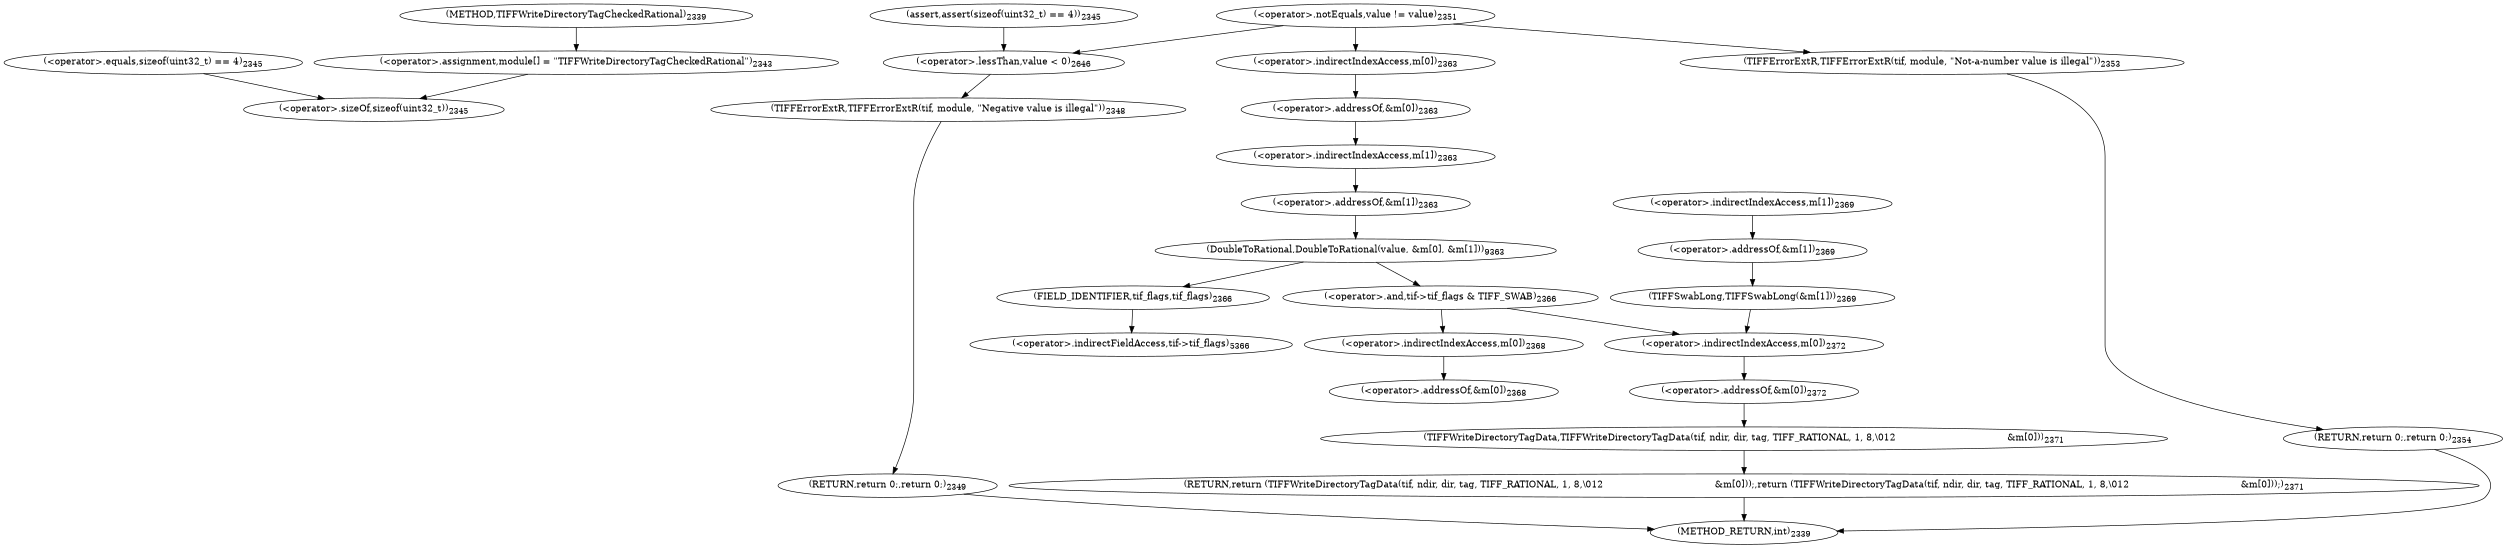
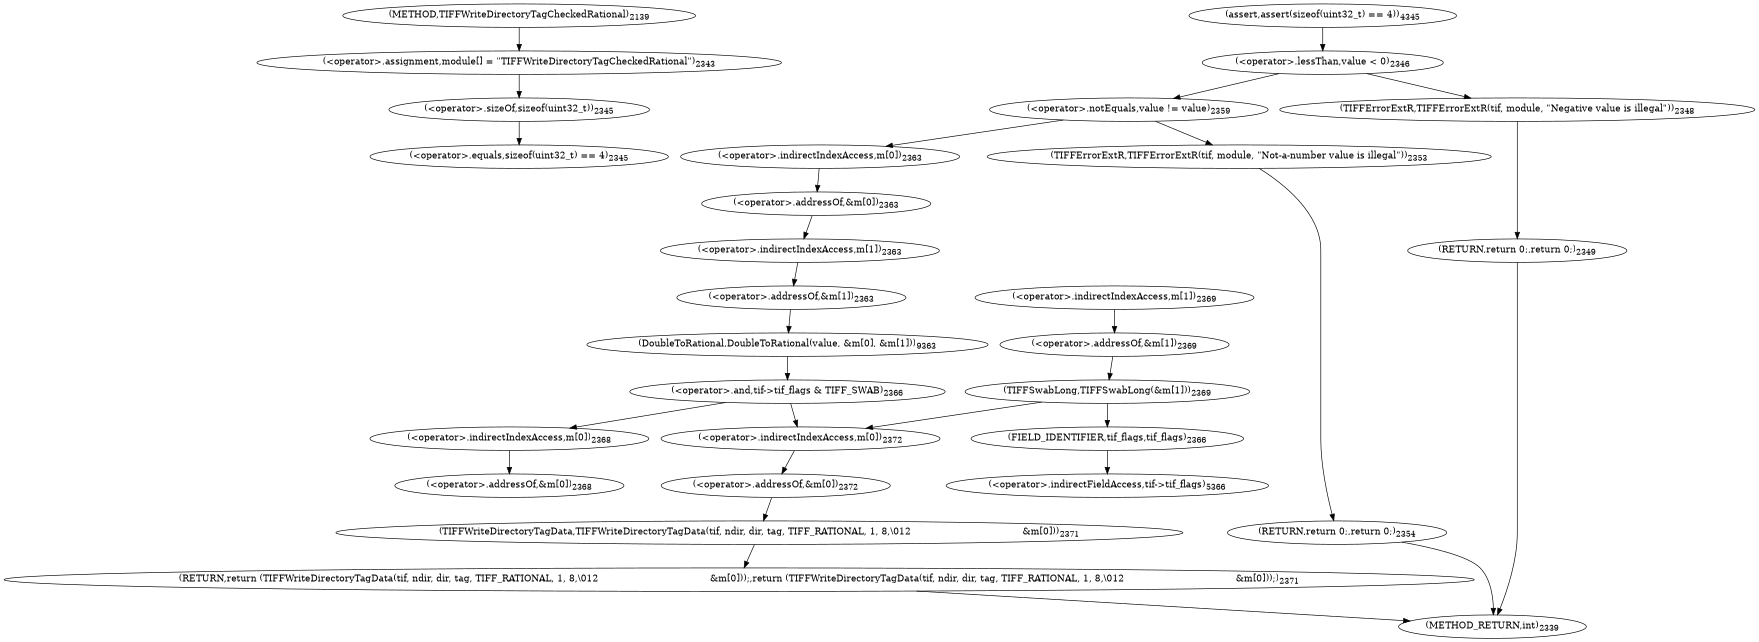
node "(METHOD,TIFFWriteDirectoryTagCheckedRational)": text "2339" -> "2139"
node "(assert,assert(sizeof(uint32_t) == 4))": text "2345" -> "4345"
node "(<operator>.notEquals,value != value)": text "2351" -> "2359"
edge "(<operator>.notEquals,value != value)" -> "(<operator>.lessThan,value < 0)": reversed
node "(<operator>.lessThan,value < 0)": text "2646" -> "2346"
edge "(<operator>.equals,sizeof(uint32_t) == 4)" -> "(<operator>.sizeOf,sizeof(uint32_t))": reversed
edge "(DoubleToRational,DoubleToRational(value, &m[0], &m[1]))" -> "(FIELD_IDENTIFIER,tif_flags,tif_flags)": now "(TIFFSwabLong,TIFFSwabLong(&m[1]))" -> "(FIELD_IDENTIFIER,tif_flags,tif_flags)"
